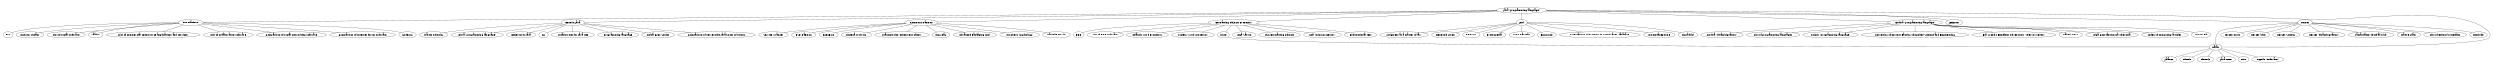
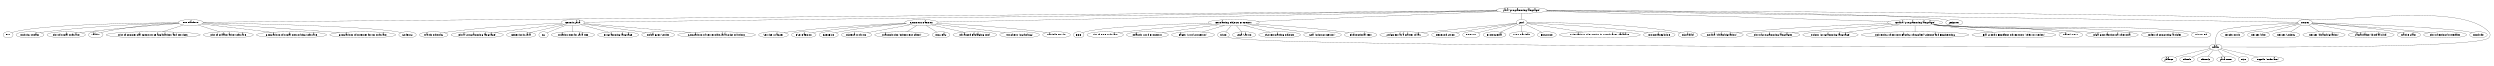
node "Society (word processor)": label "Society (word processor)" -> "Pages (word processor)"
